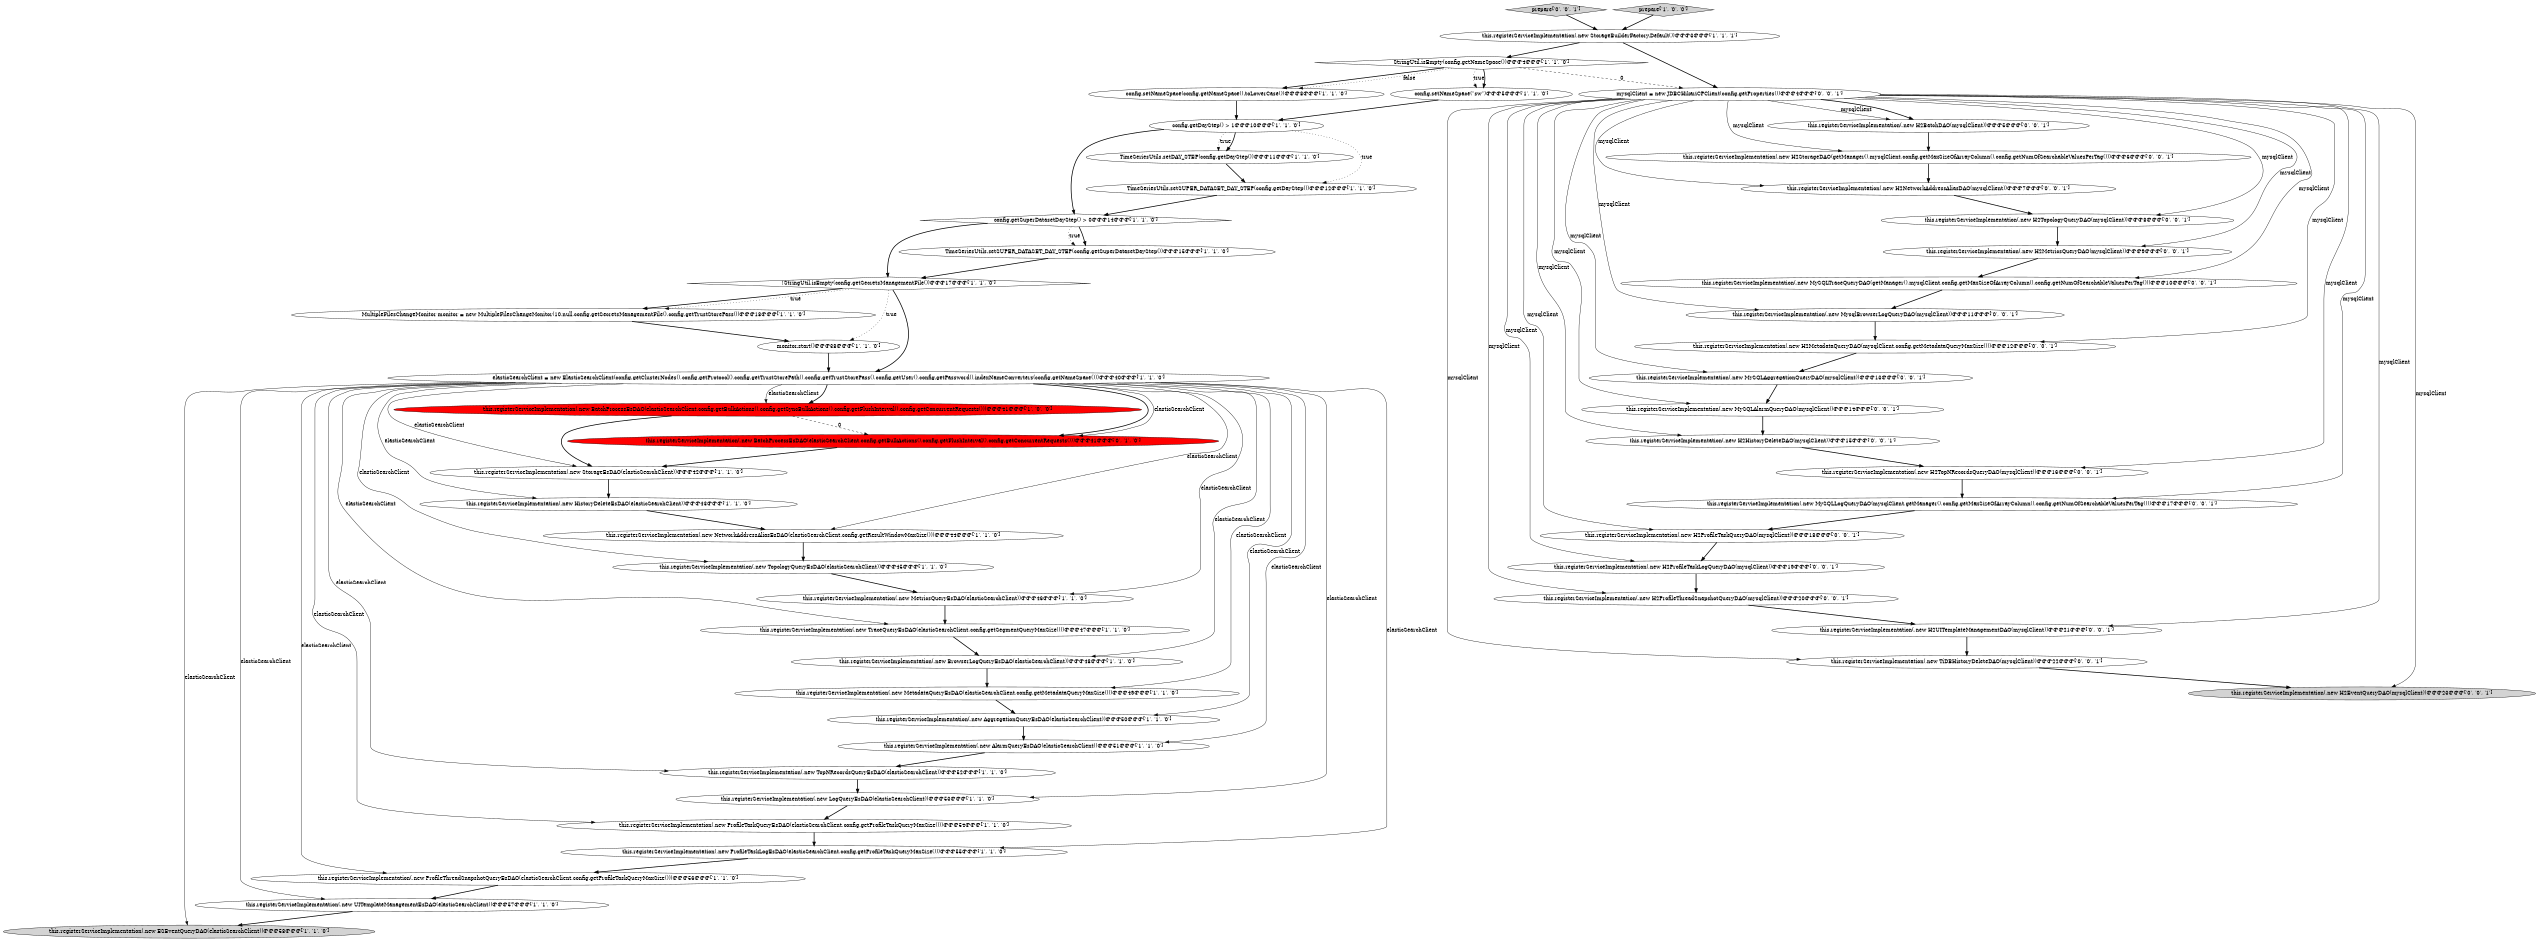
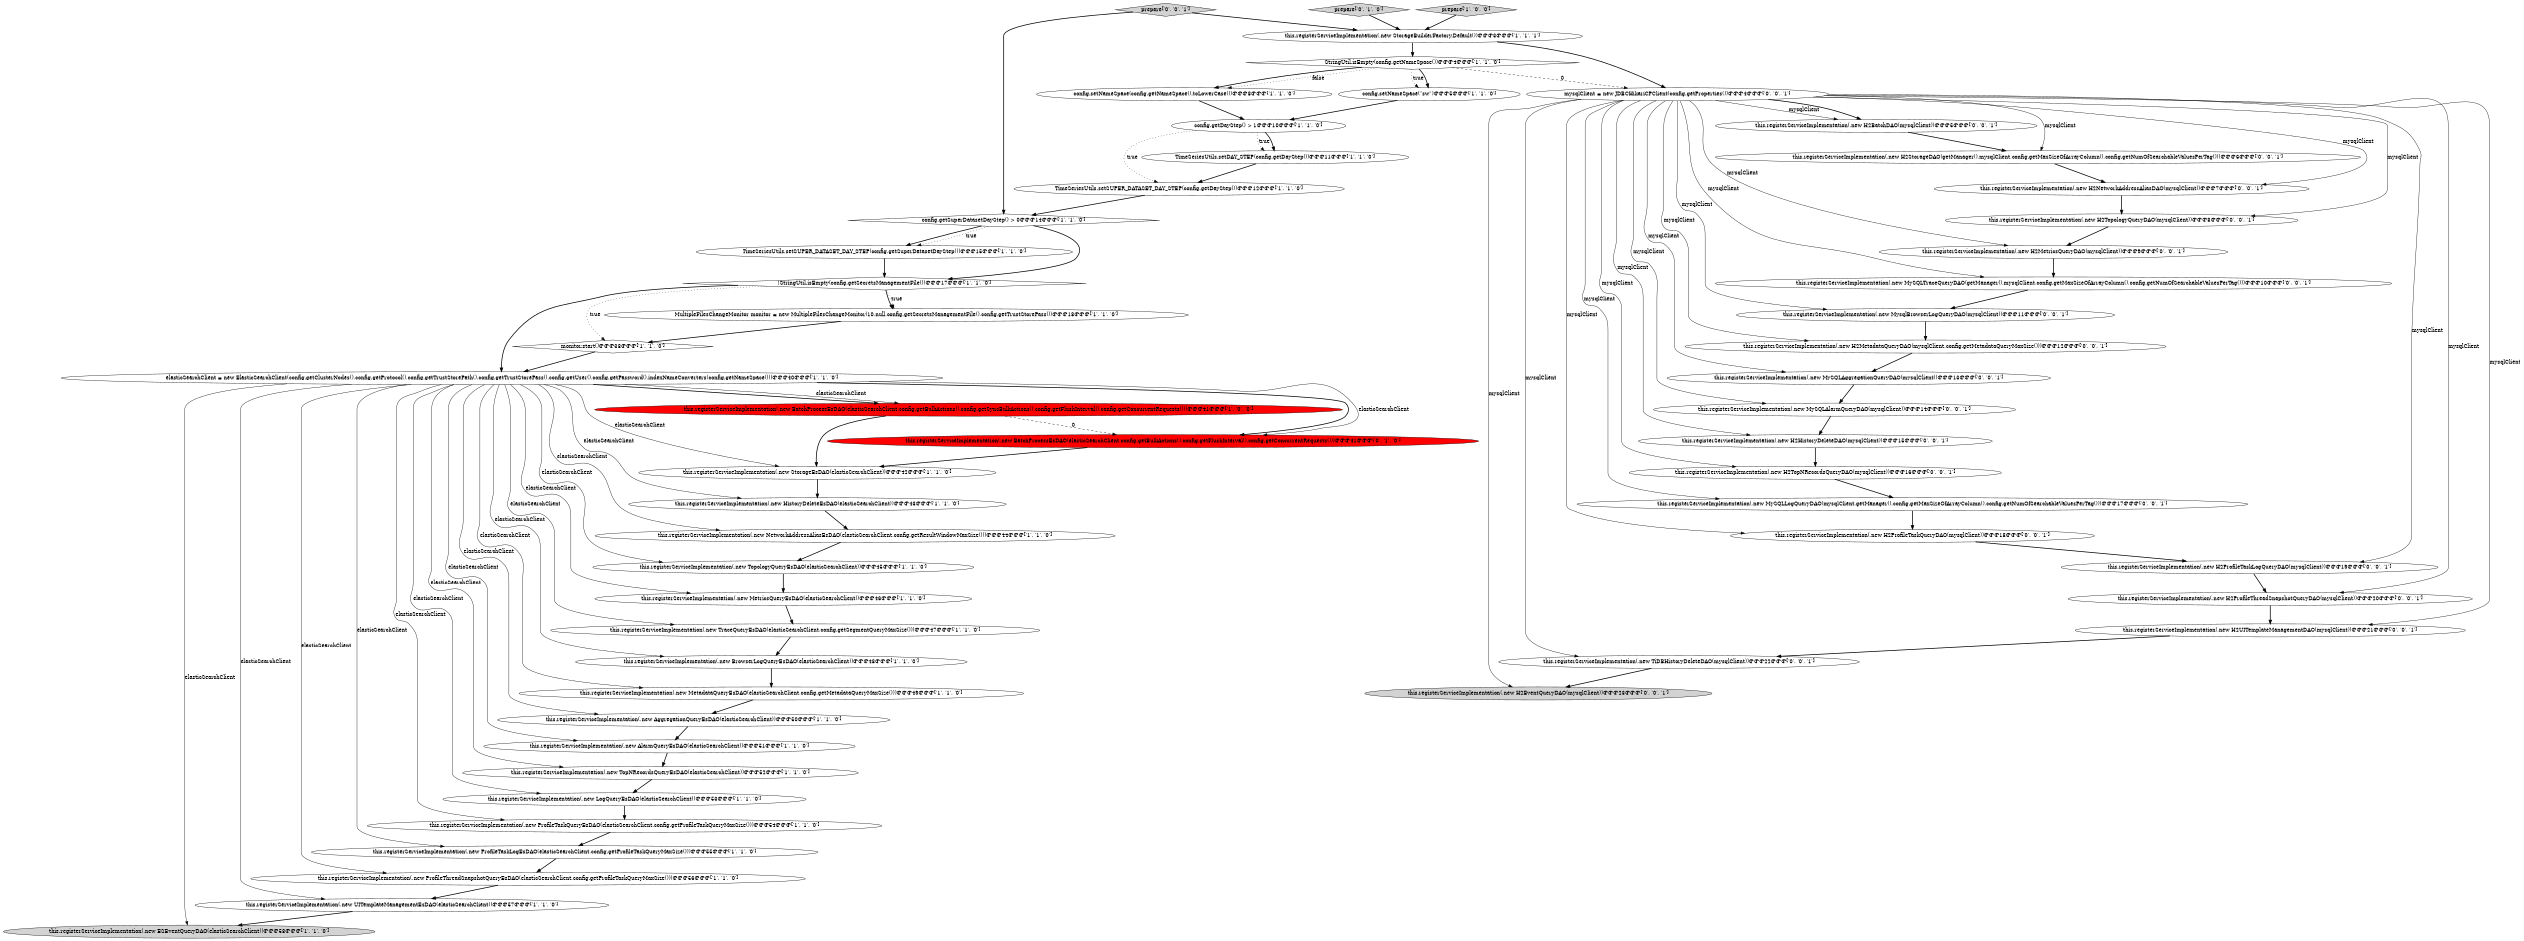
node "prepare['0', '1', '0']": added
edge "config.getDayStep() > 1@@@10@@@['1', '1', '0']" -> "config.getSuperDatasetDayStep() > 0@@@14@@@['1', '1', '0']": now "prepare['0', '0', '1']" -> "config.getSuperDatasetDayStep() > 0@@@14@@@['1', '1', '0']"
node "monitor.start()@@@38@@@['1', '1', '0']": shape ellipse -> diamond
